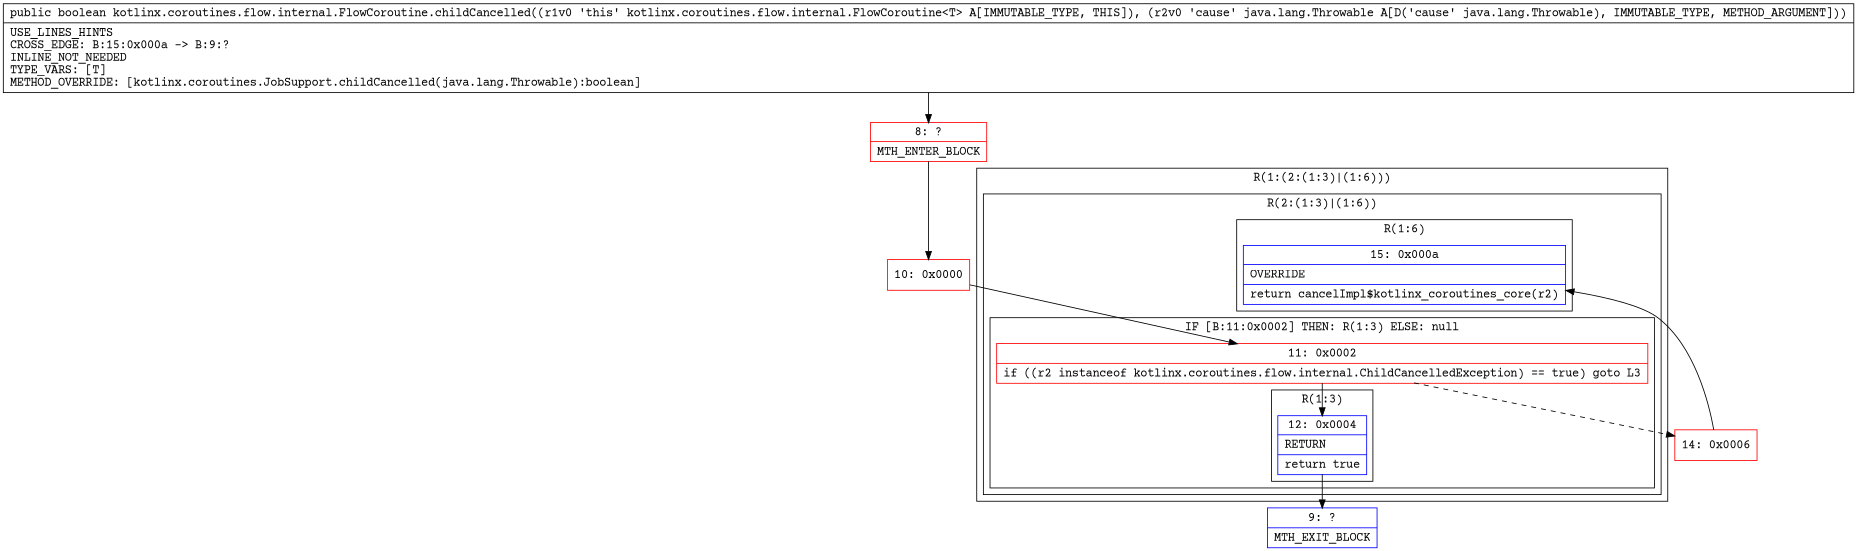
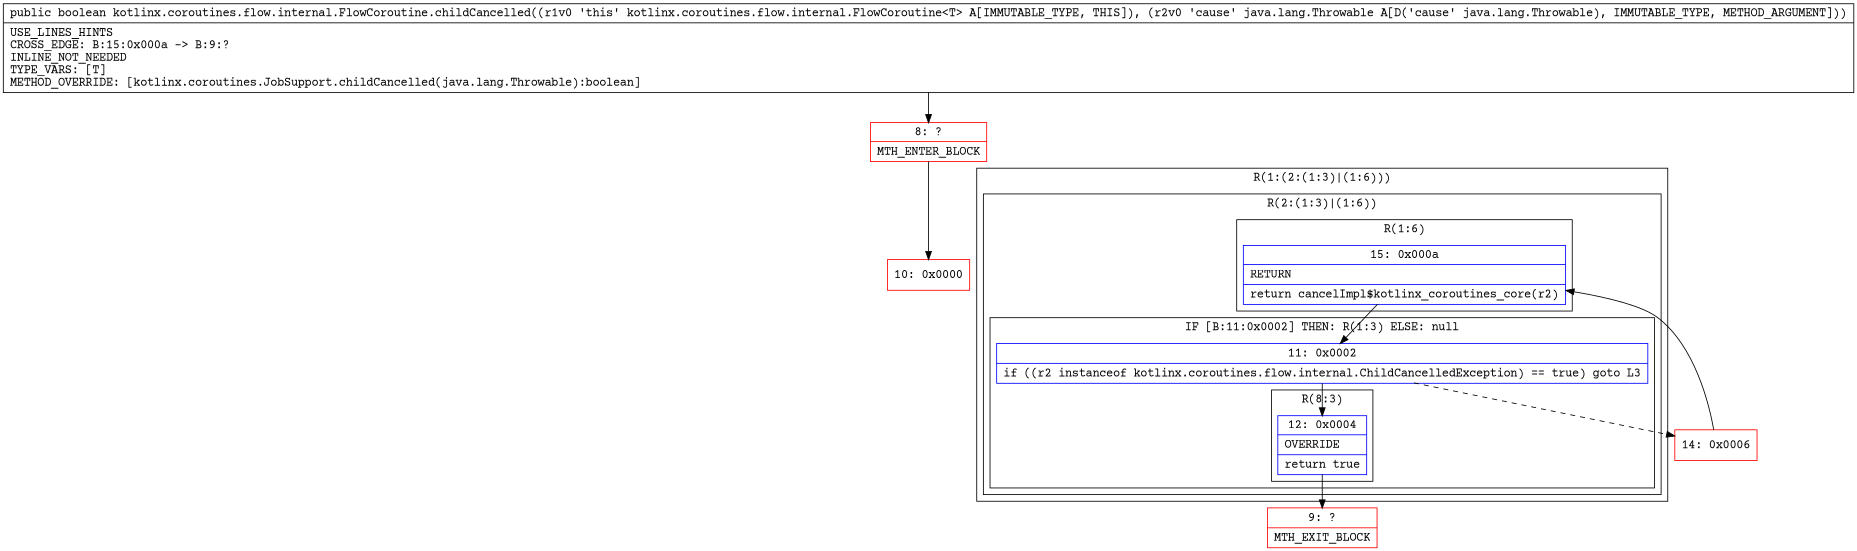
node "15: 0x000a": text "OVERRIDE" -> "RETURN"
edge "10: 0x0000" -> "11: 0x0002": now "15: 0x000a" -> "11: 0x0002"
node "11: 0x0002": color red -> blue
cluster "R(1:3)": label "R(1:3)" -> "R(8:3)"
node "12: 0x0004": text "RETURN" -> "OVERRIDE"
node "9: ?": color blue -> red
